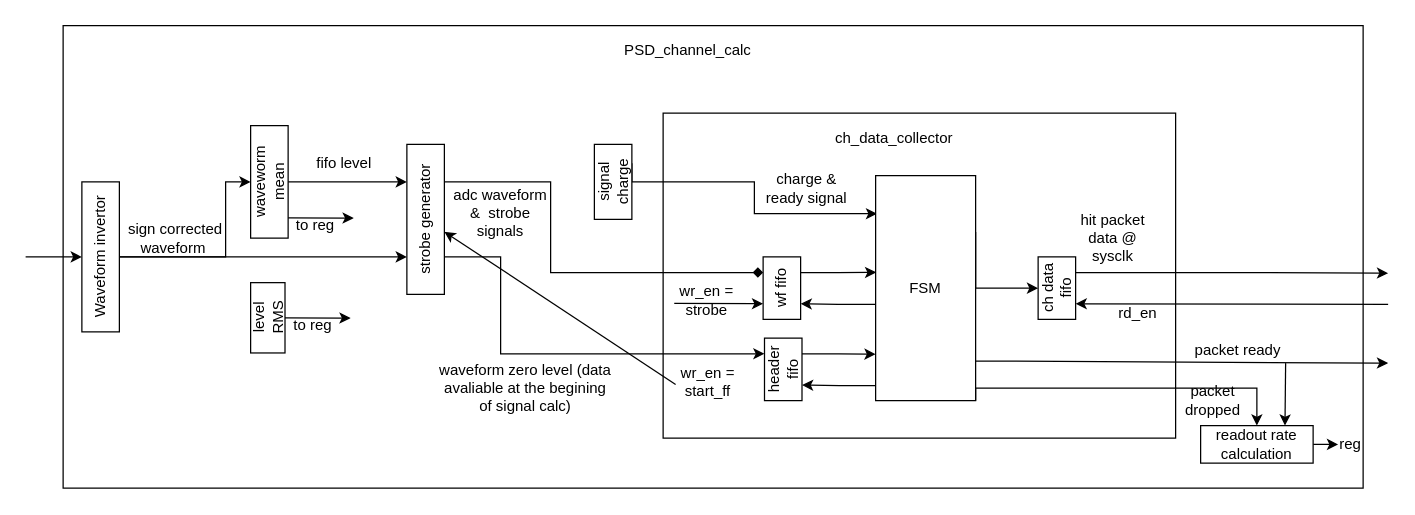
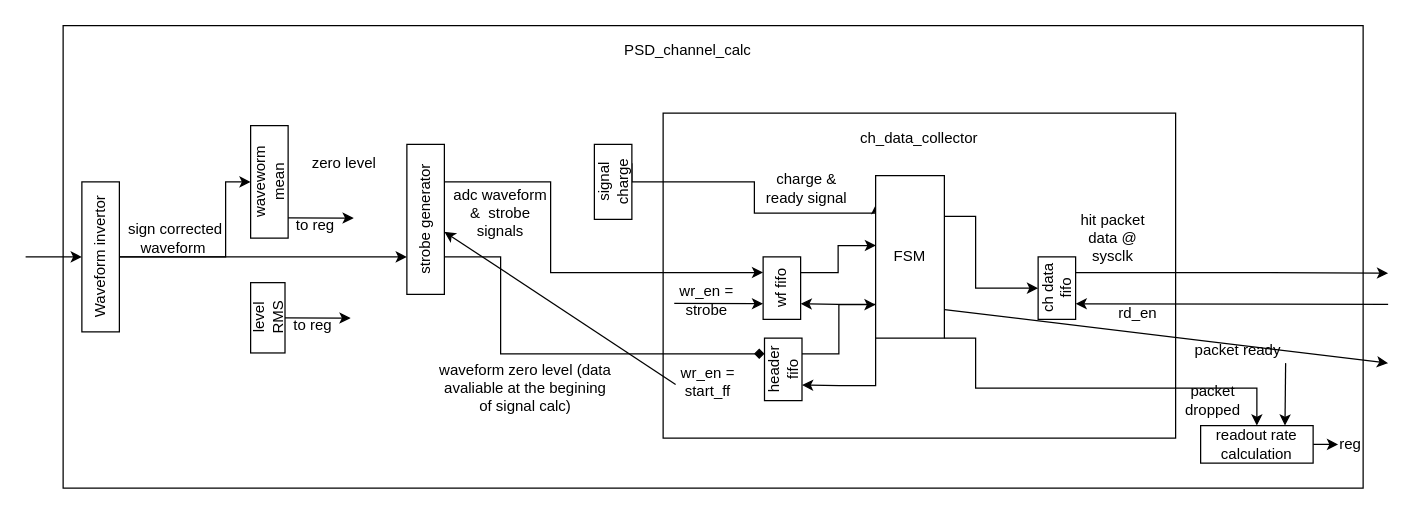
node "ch_data_collector": moved (894, 138) -> (919, 138)
node "fifo level": label "fifo level" -> "zero level"
edge "waveworm mean" -> "strobe generator": removed
edge "strobe generator" -> "wf fifo": arrowhead diamond -> classic
node "FSM": size 100x225 -> 69x163
edge "strobe generator" -> "header fifo": arrowhead classic -> diamond
